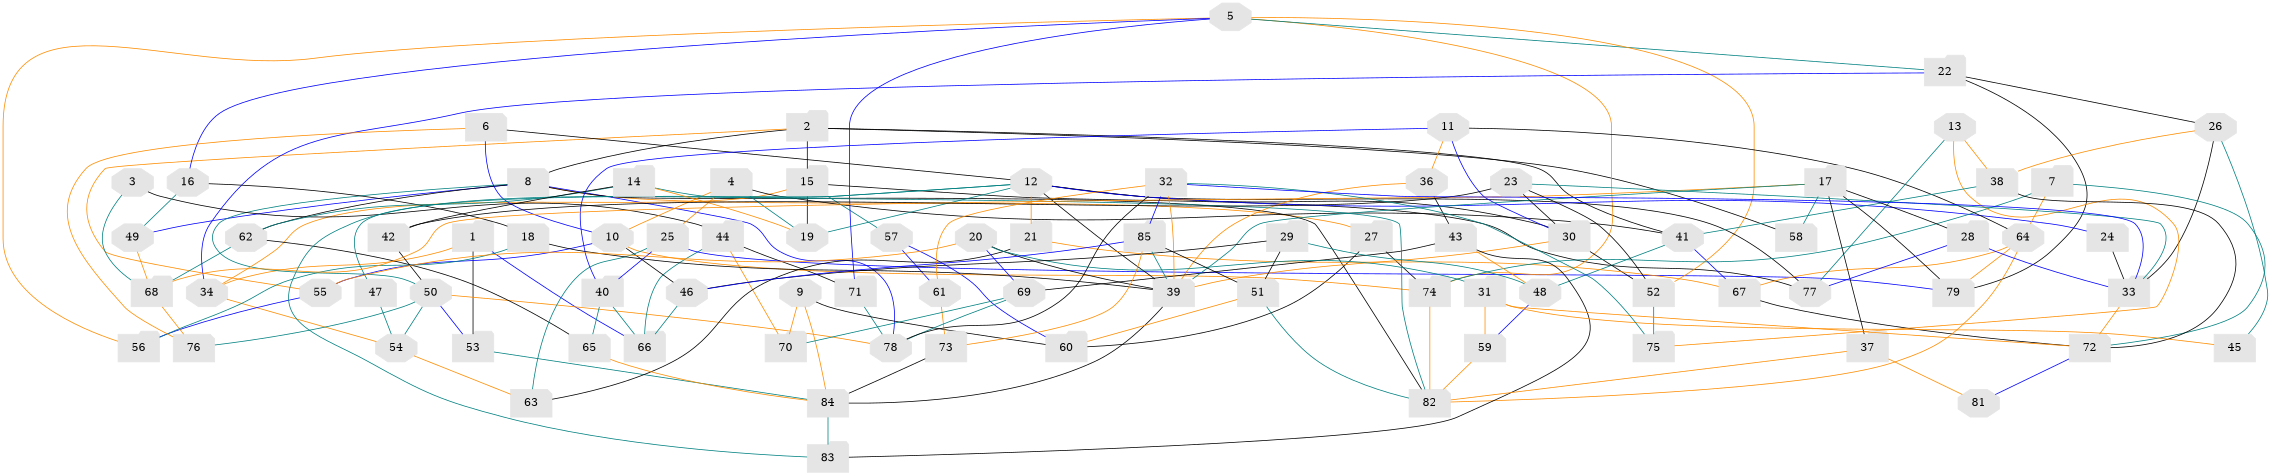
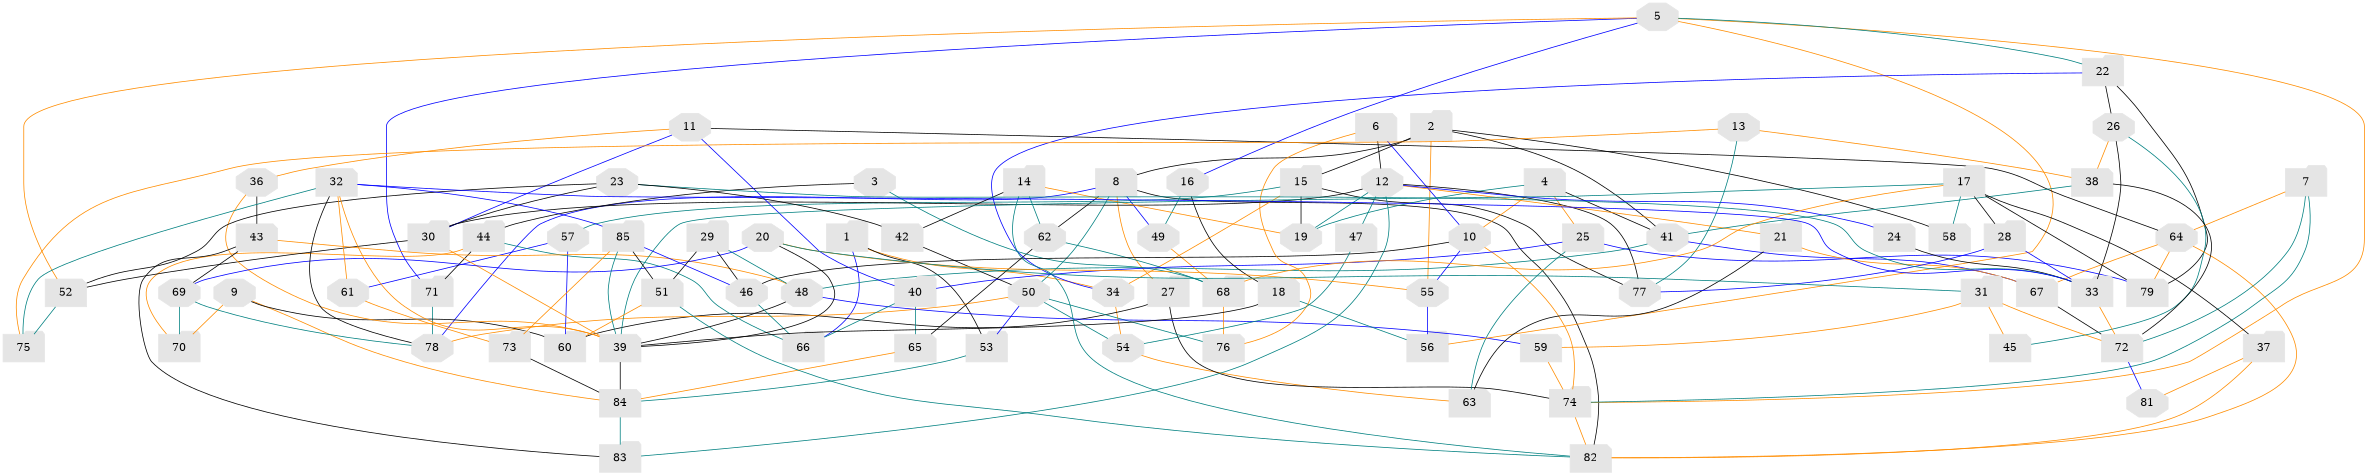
edge "12" -- "39": now "48" -- "39"
edge "59" -- "82": now "59" -- "74"
